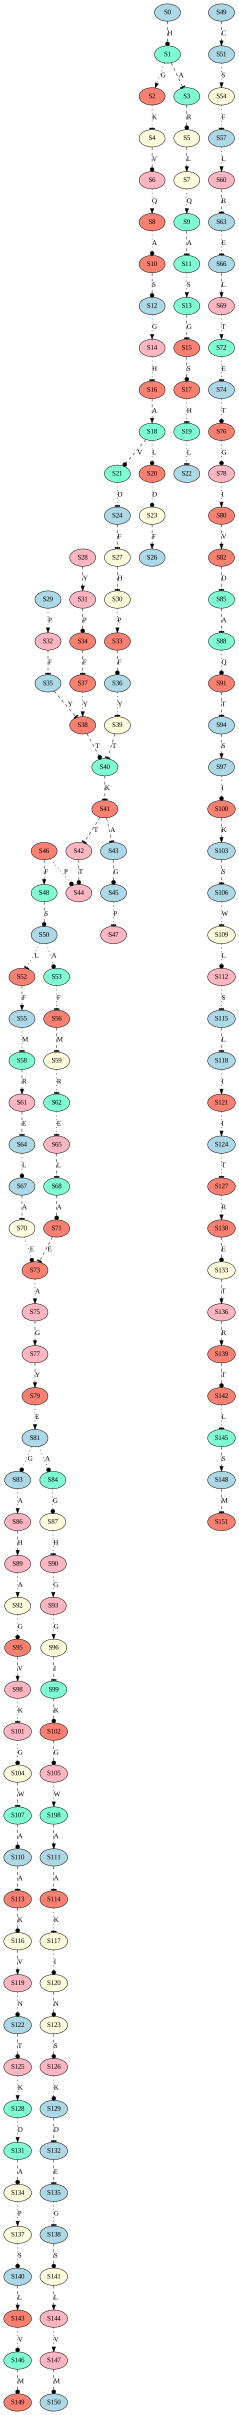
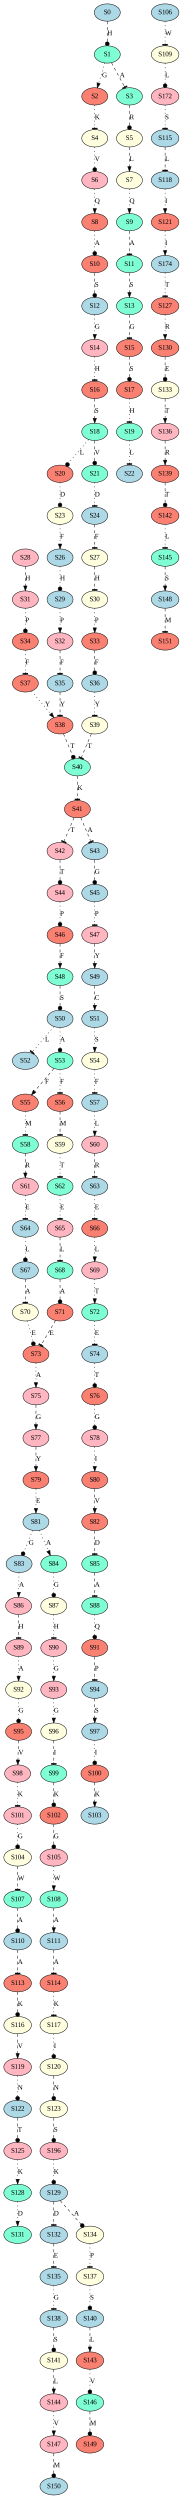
edge "S4" -> "S6": style dashed -> dotted
node "S66": fillcolor lightblue -> salmon
edge "S11" -> "S13": style dotted -> dashed
edge "S66" -> "S69": style dashed -> dotted
edge "S16" -> "S18": label "A" -> "S"
edge "S23" -> "S26": style dashed -> dotted
edge "S26" -> "S29": added, label "H"
edge "S28" -> "S31": label "Y" -> "H"
edge "S31" -> "S34": style dashed -> dotted
edge "S34" -> "S37": style dashed -> dotted
edge "S91" -> "S94": label "T" -> "P"
edge "S46" -> "S44": reversed
edge "S103" -> "S106": removed, label "S"
edge "S47" -> "S49": added, label "Y"
node "S52": fillcolor salmon -> lightblue
node "S112": label "S112" -> "S172"
edge "S52" -> "S55": now "S53" -> "S55"
node "S55": fillcolor lightblue -> salmon
edge "S59" -> "S62": label "R" -> "T"
edge "S61" -> "S64": style dashed -> dotted
node "S124": label "S124" -> "S174"
edge "S81" -> "S84": arrowhead dot -> normal
edge "S86" -> "S89": arrowhead normal -> tee
node "S198": label "S198" -> "S108"
node "S126": label "S126" -> "S196"
edge "S131" -> "S134": now "S129" -> "S134"
edge "S134" -> "S137": arrowhead normal -> tee
